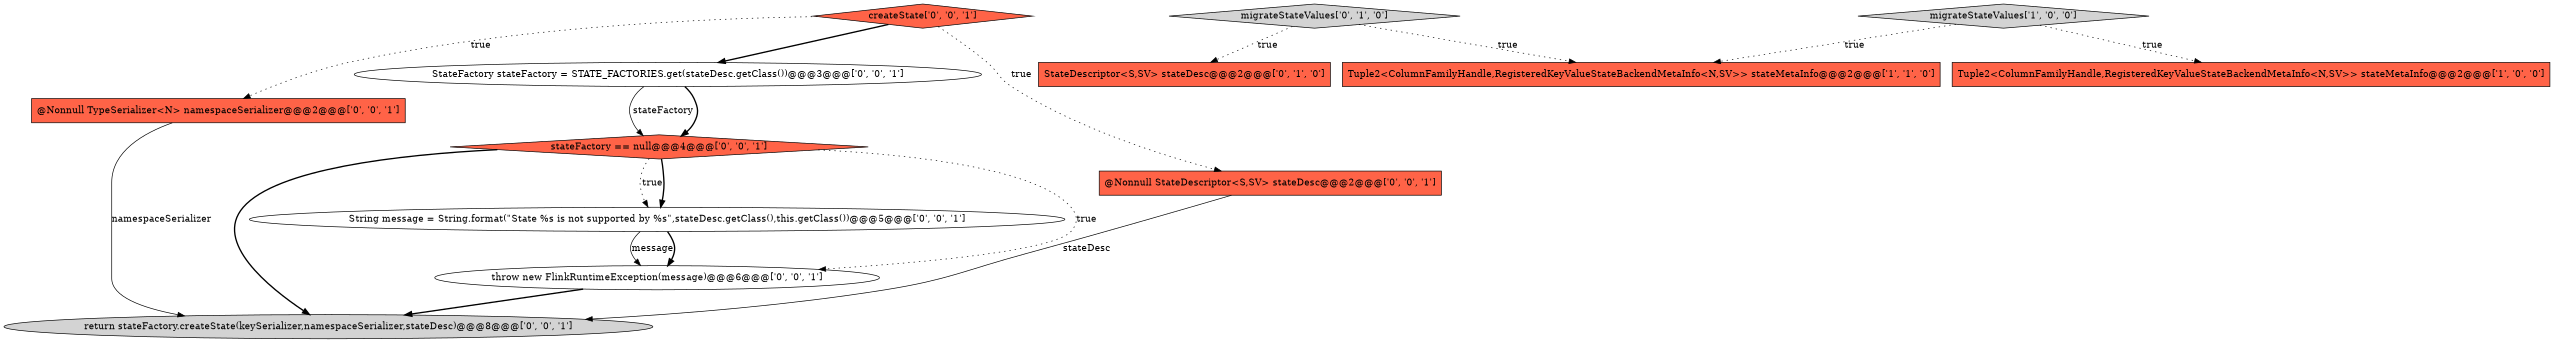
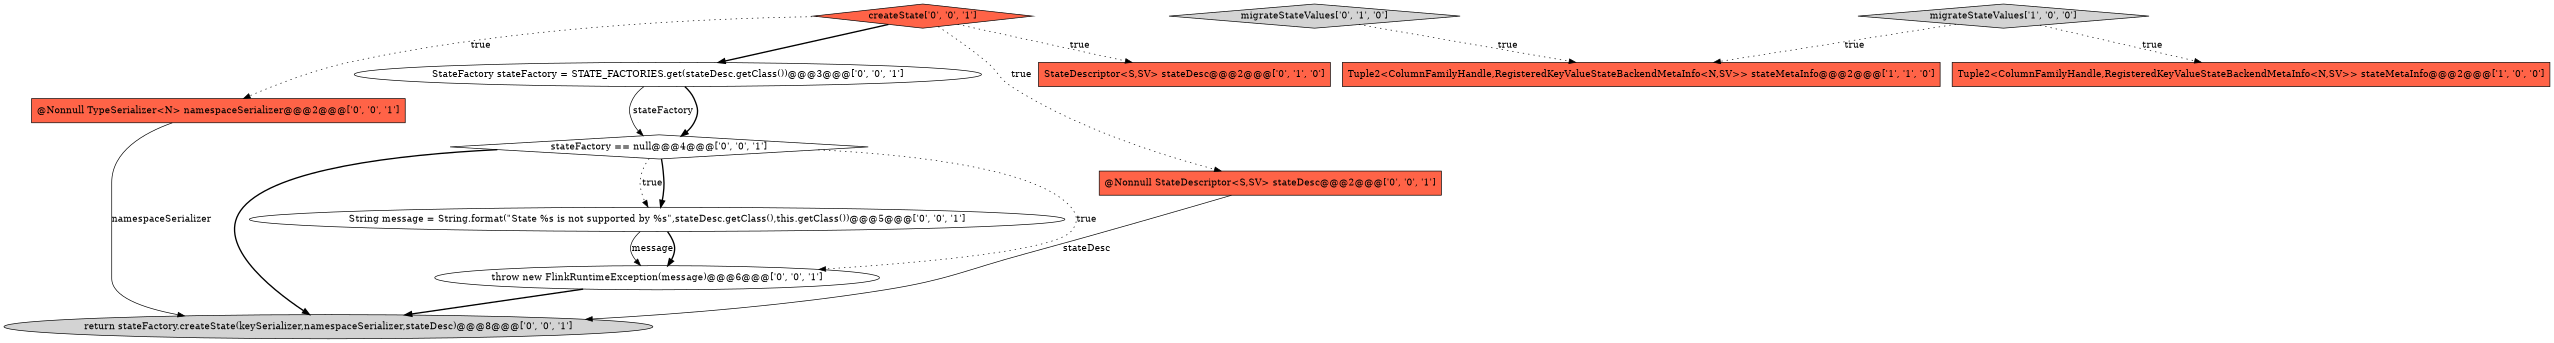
edge "migrateStateValues['0', '1', '0']" -> "StateDescriptor<S,SV> stateDesc@@@2@@@['0', '1', '0']": now "createState['0', '0', '1']" -> "StateDescriptor<S,SV> stateDesc@@@2@@@['0', '1', '0']"
node "stateFactory == null@@@4@@@['0', '0', '1']": fillcolor tomato -> white
